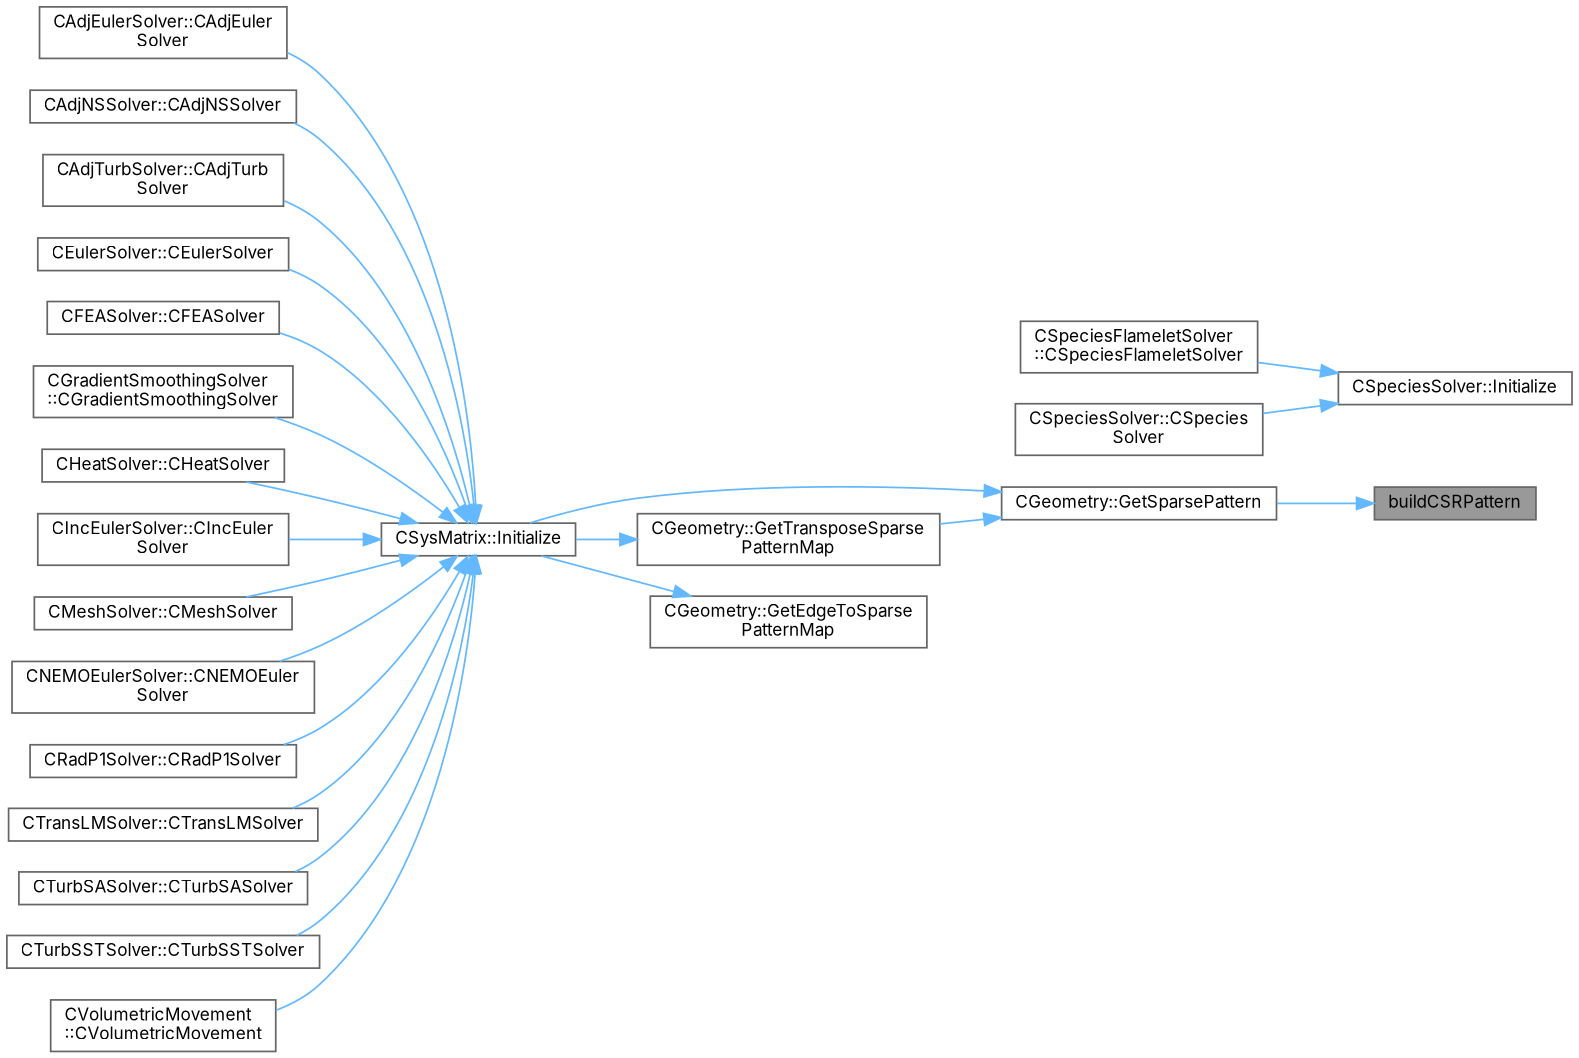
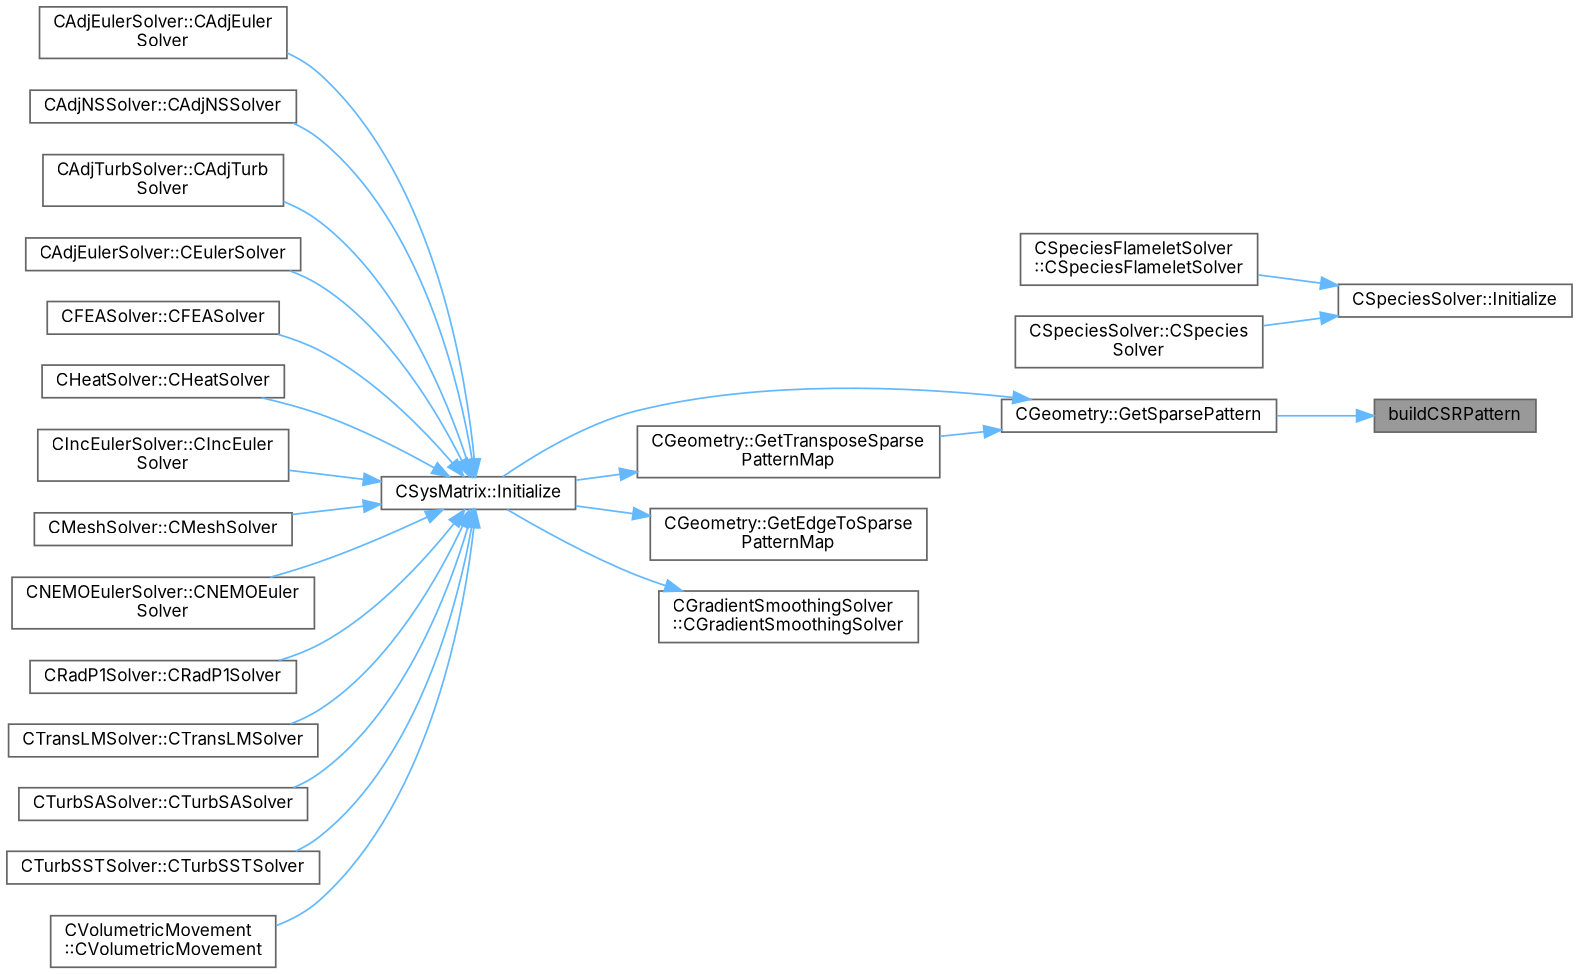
node "CEulerSolver::CEulerSolver": label "CEulerSolver::CEulerSolver" -> "CAdjEulerSolver::CEulerSolver"
edge "CGradientSmoothingSolver ::CGradientSmoothingSolver" -> "CSysMatrix::Initialize": reversed
